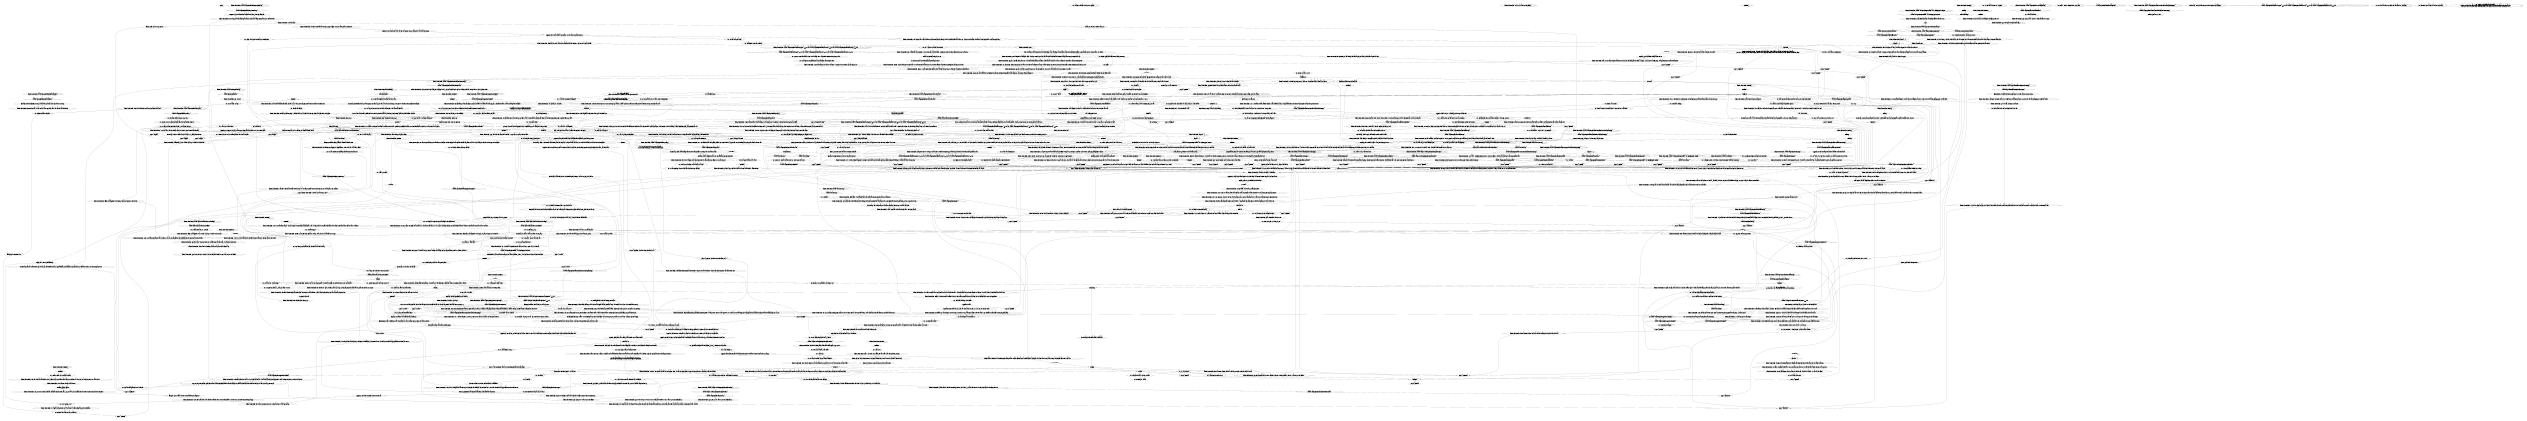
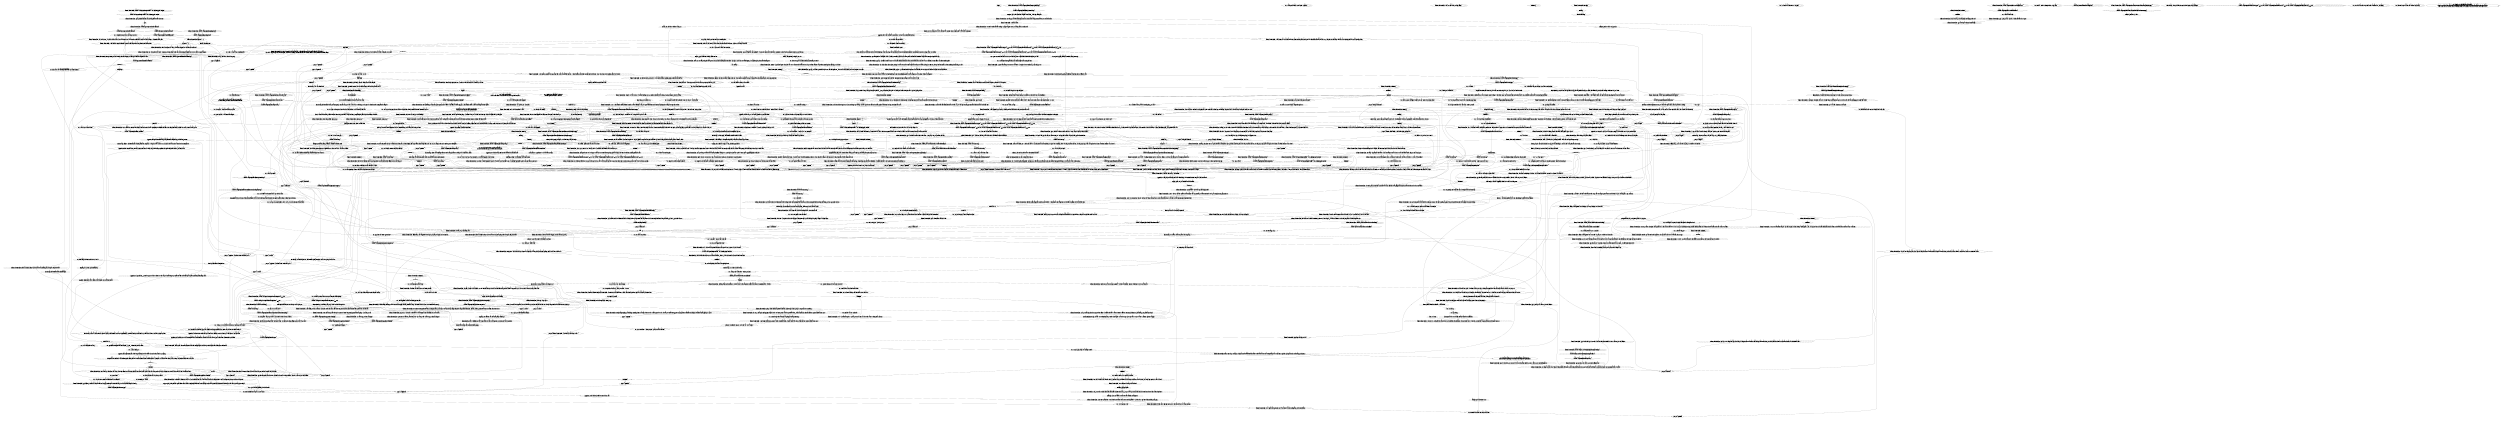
node "unfuckery": removed
